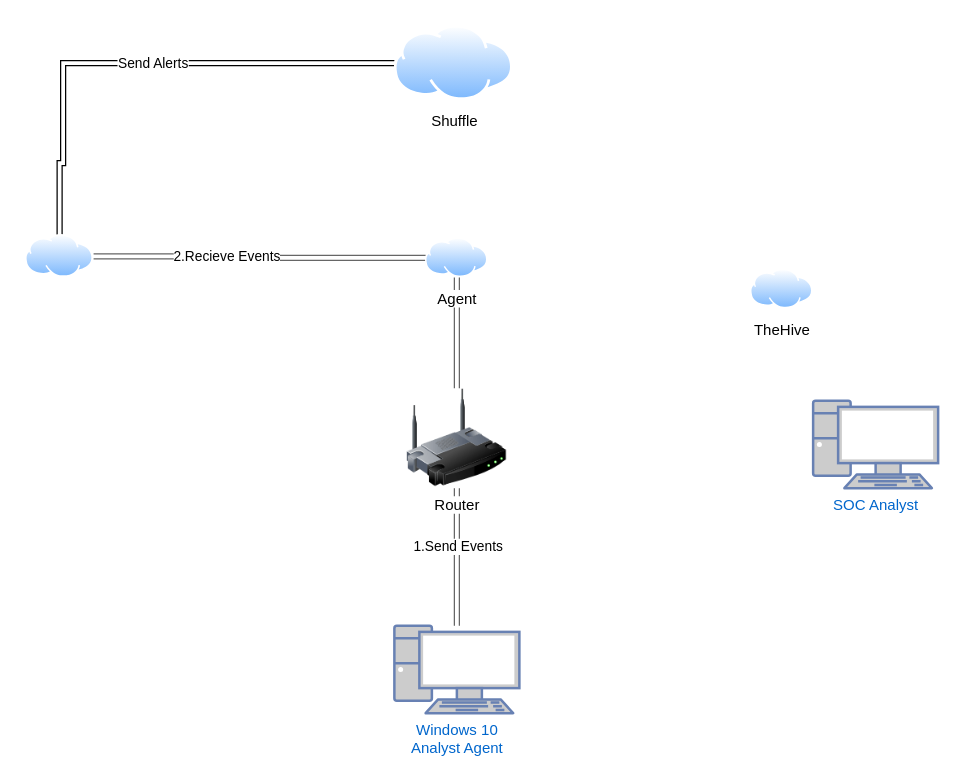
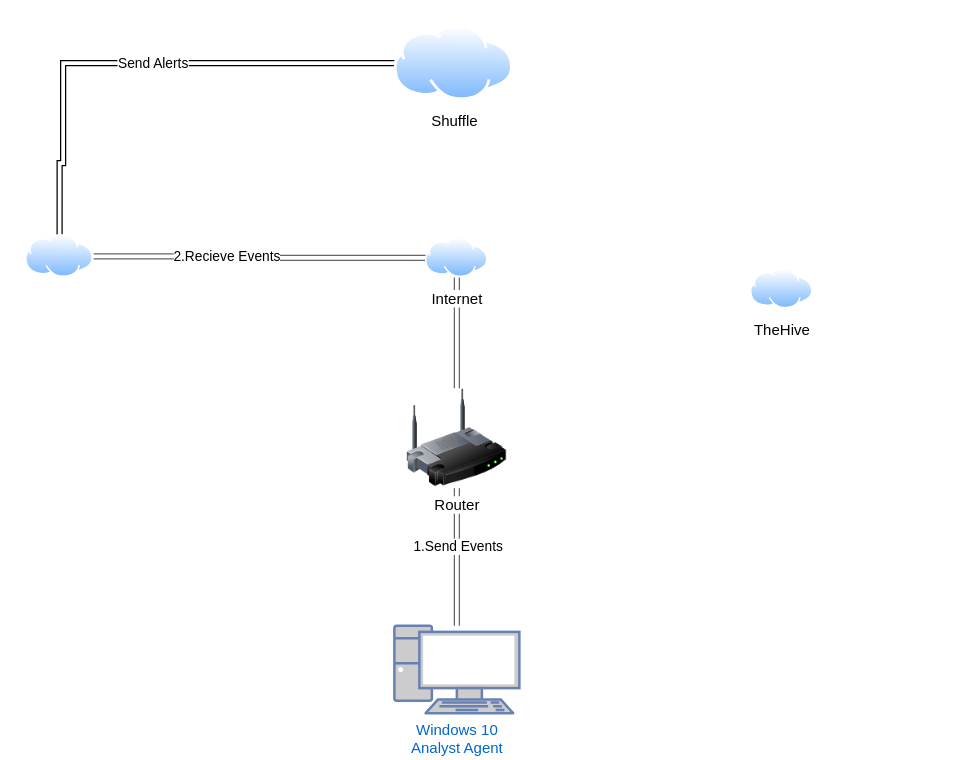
node "Agent": label "Agent" -> "Internet"
node "SOC Analyst": removed
